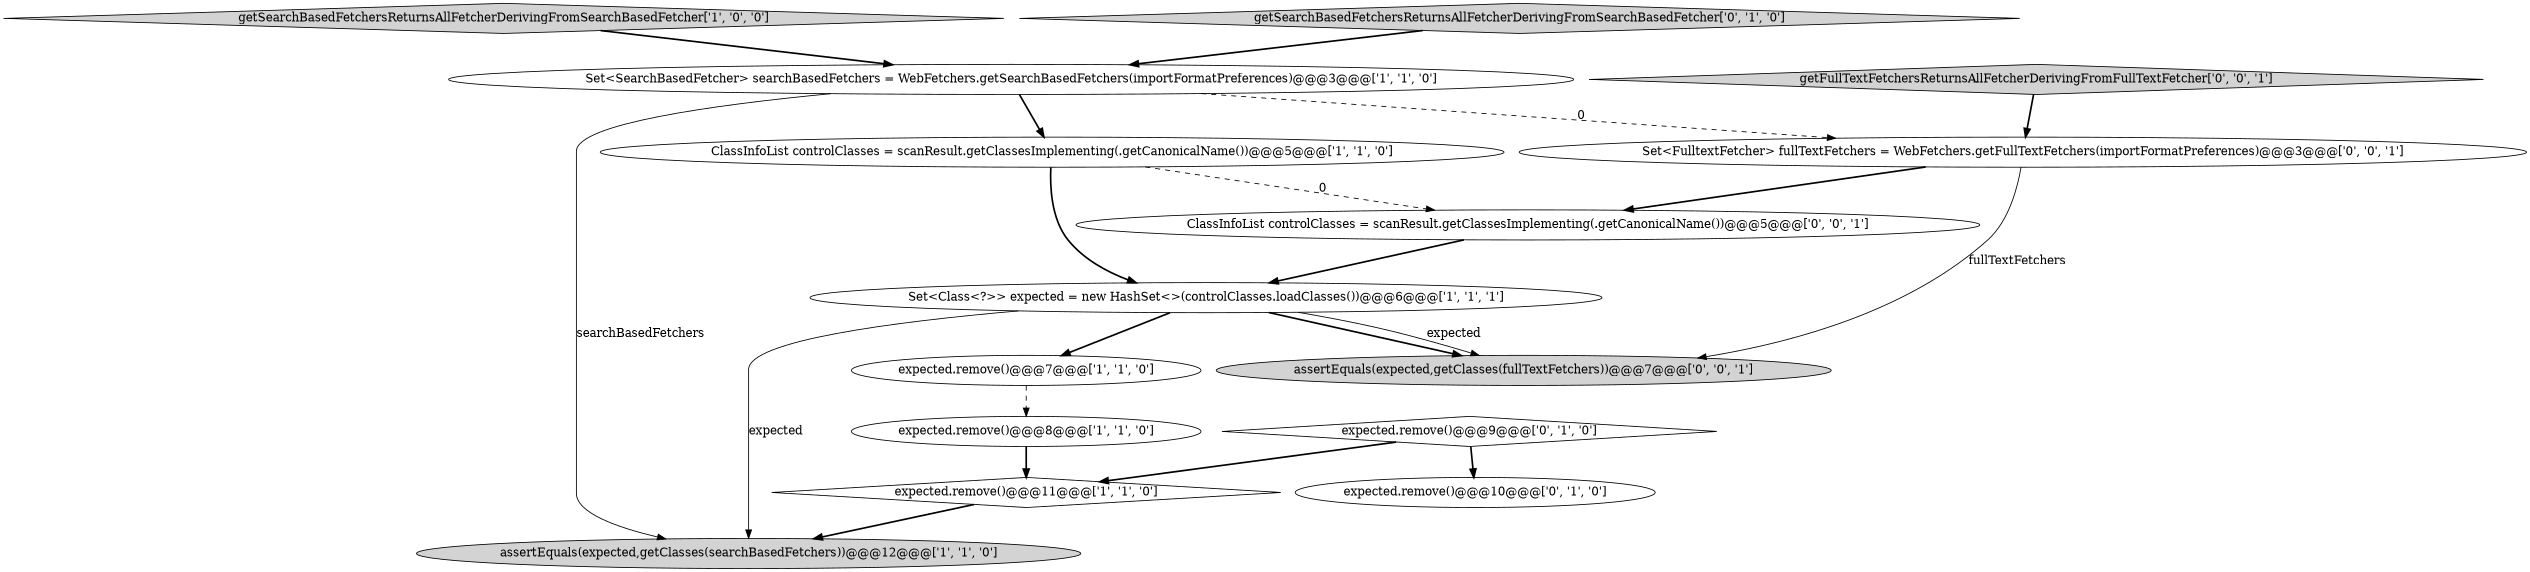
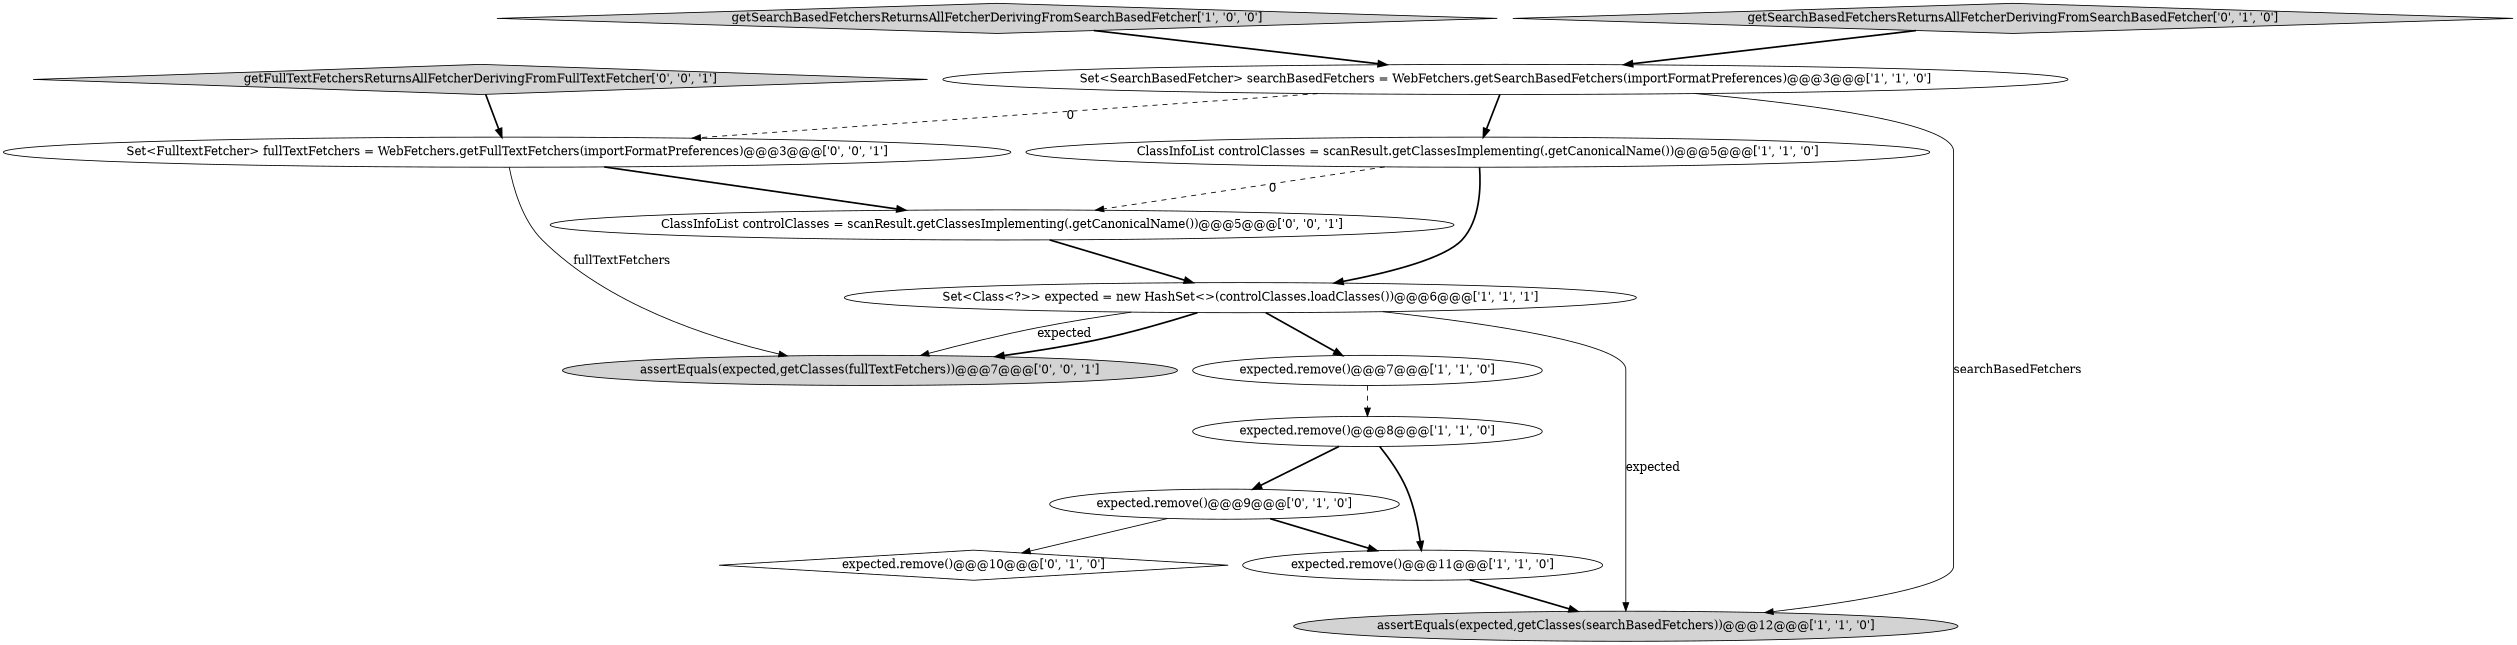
node "expected.remove()@@@9@@@['0', '1', '0']": shape diamond -> ellipse
edge "expected.remove()@@@9@@@['0', '1', '0']" -> "expected.remove()@@@10@@@['0', '1', '0']": style bold -> solid
edge "expected.remove()@@@8@@@['1', '1', '0']" -> "expected.remove()@@@9@@@['0', '1', '0']": added
node "expected.remove()@@@11@@@['1', '1', '0']": shape diamond -> ellipse
node "expected.remove()@@@10@@@['0', '1', '0']": shape ellipse -> diamond
